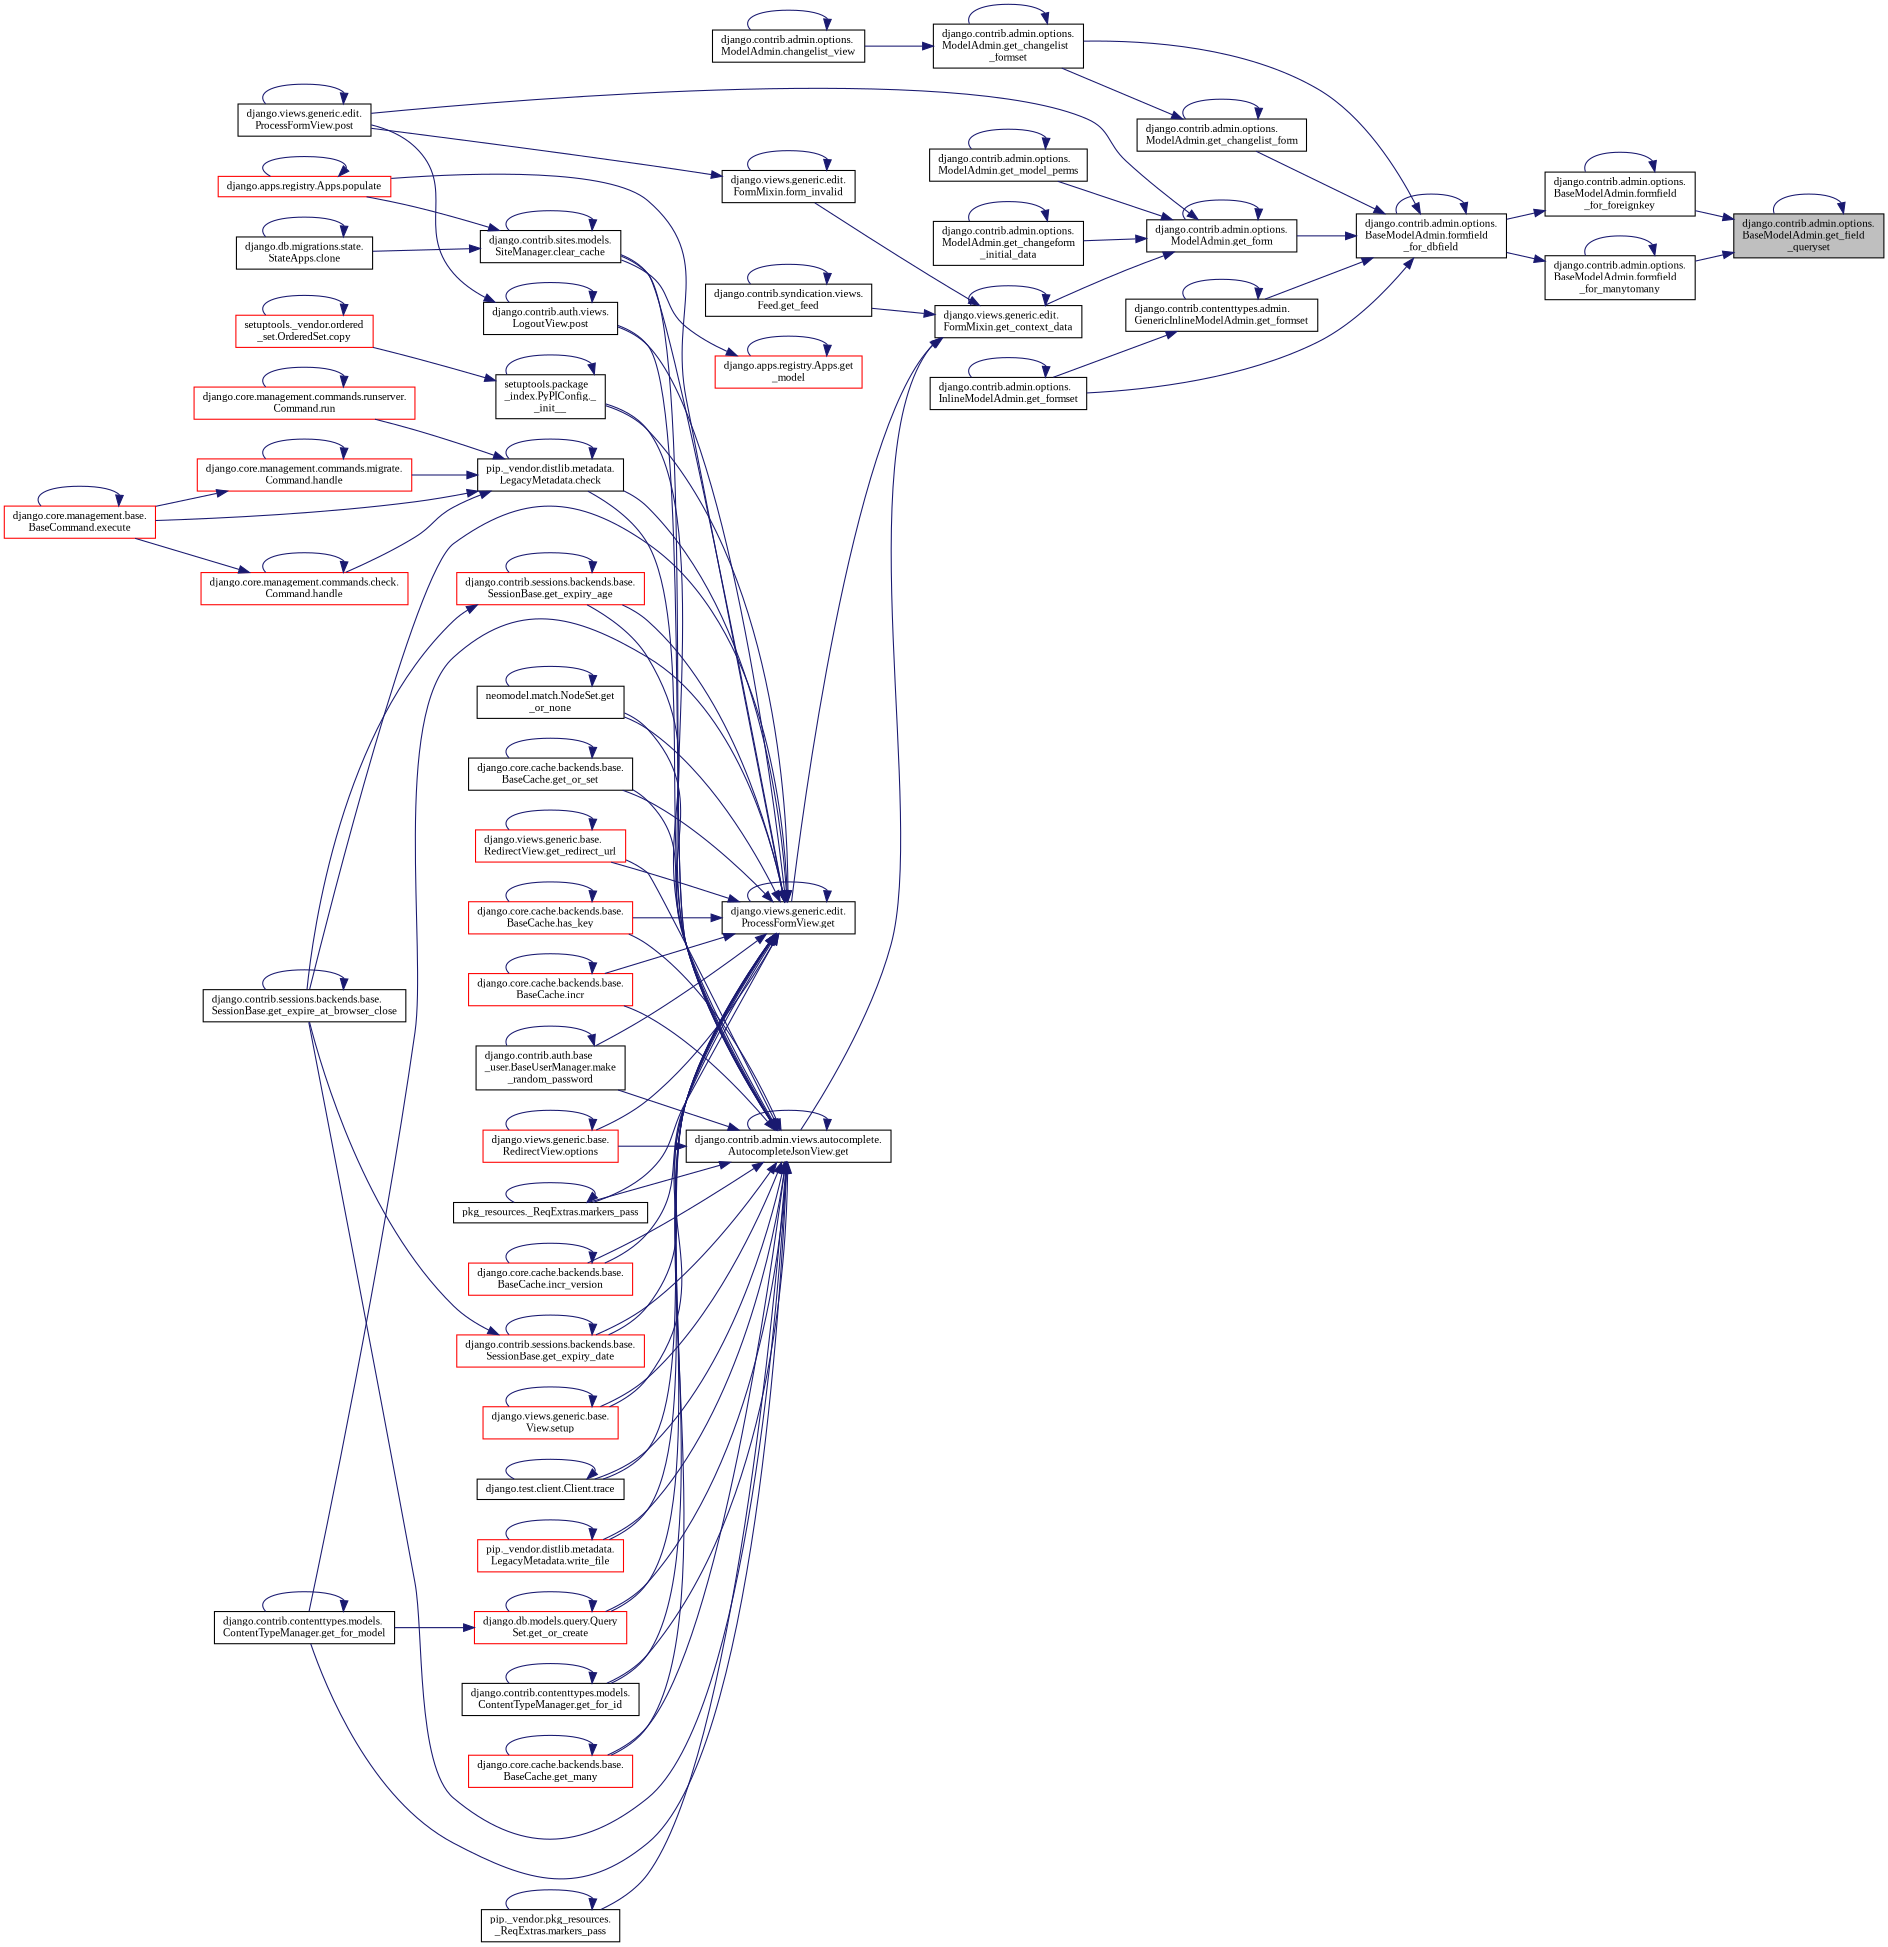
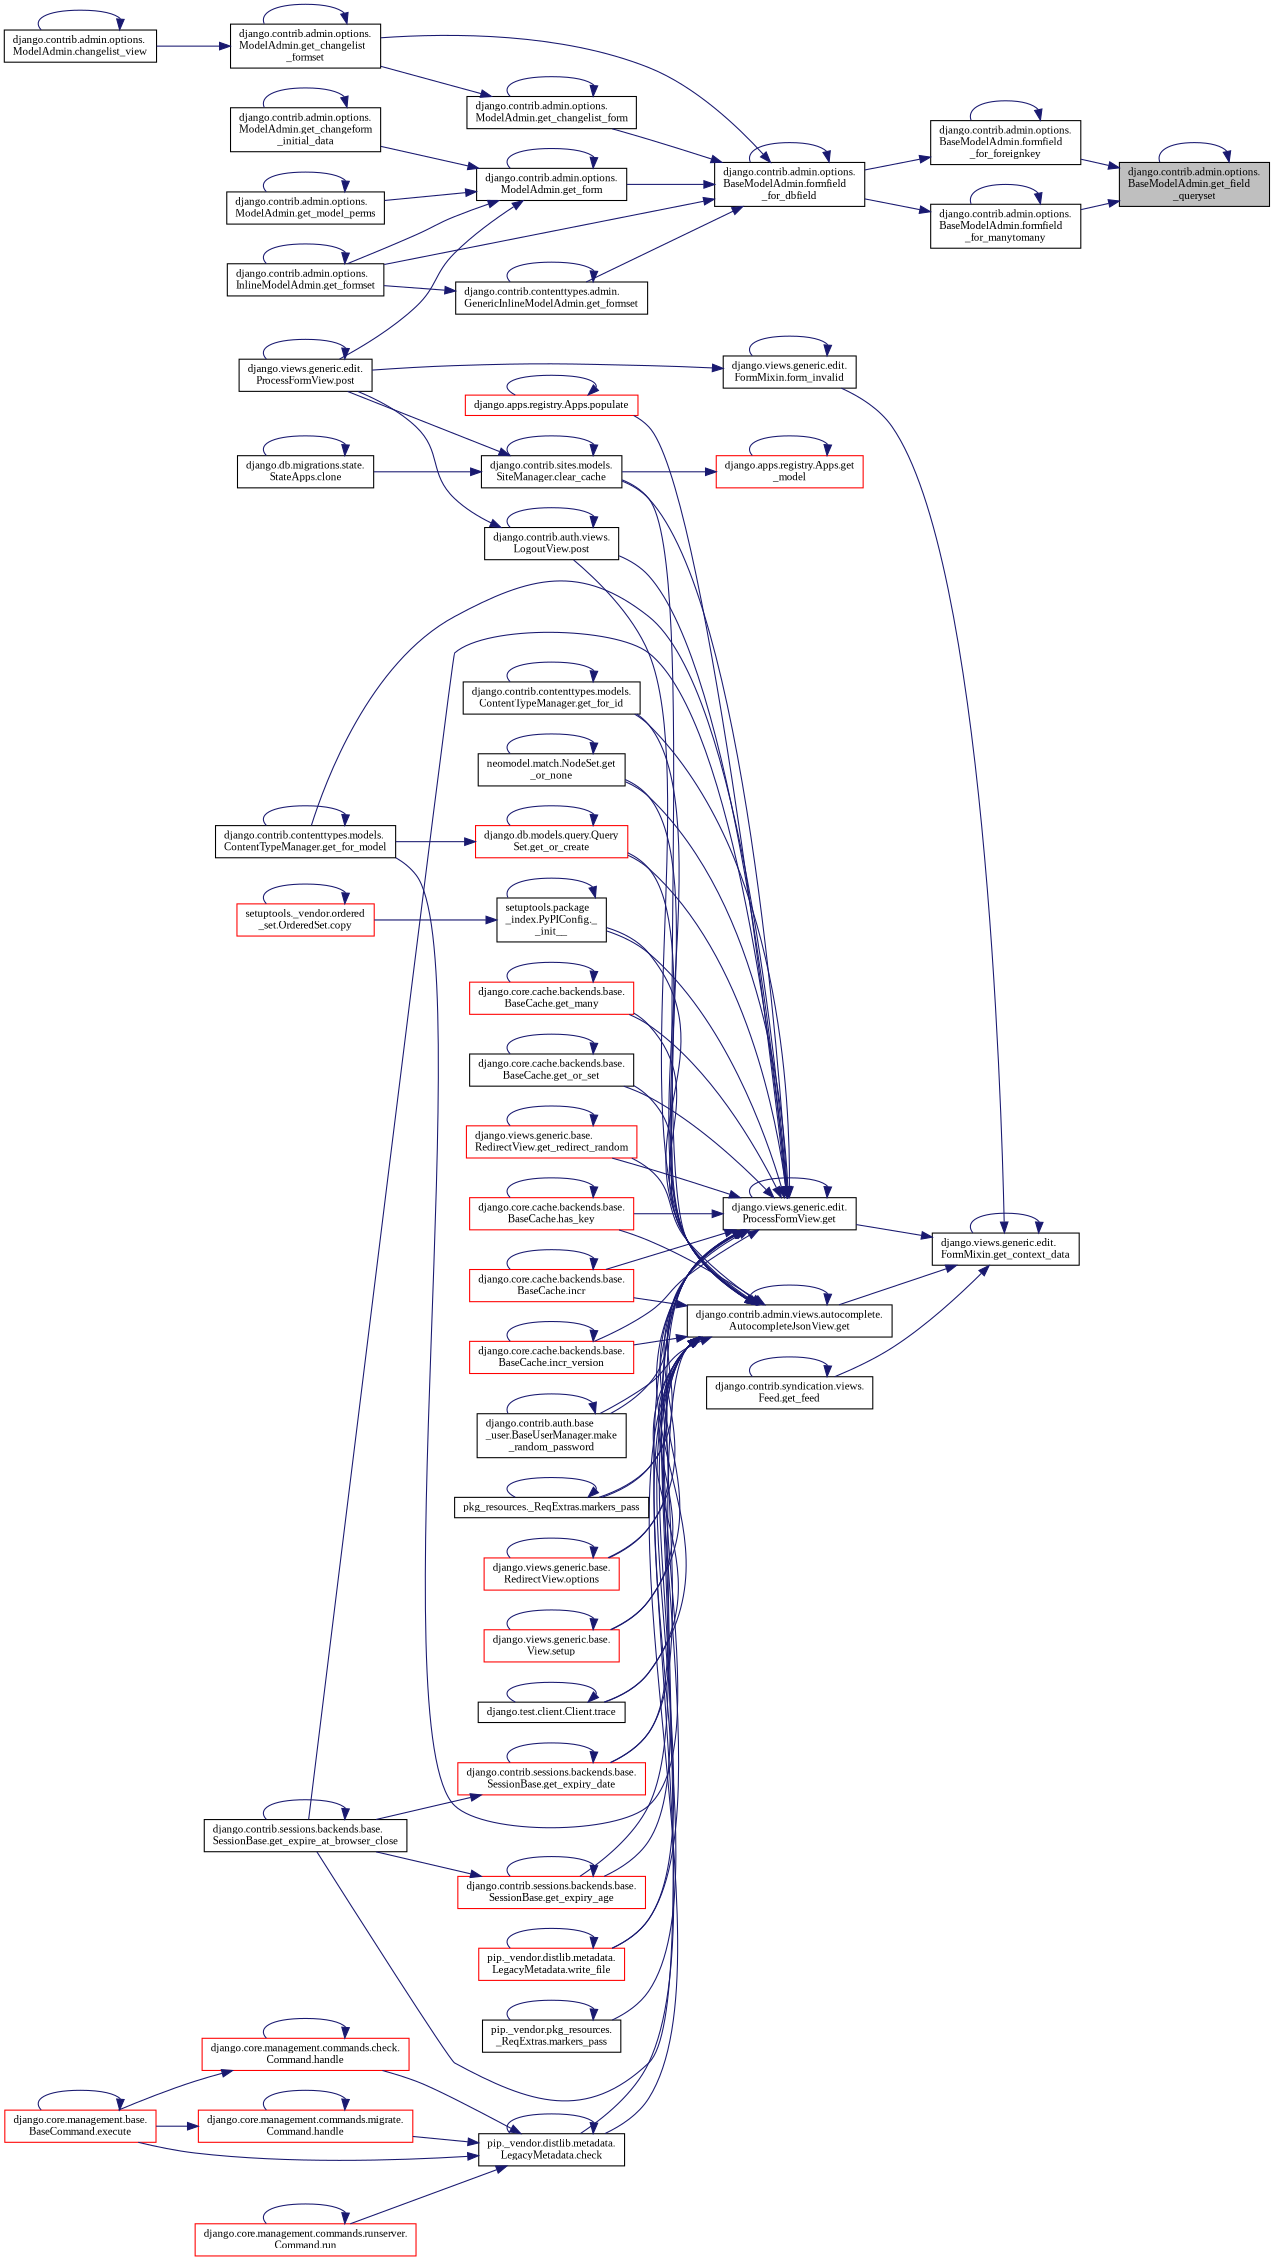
edge "django.apps.registry.Apps.populate" -> "django.contrib.sites.models. SiteManager.clear_cache": now "django.views.generic.edit. ProcessFormView.post" -> "django.contrib.sites.models. SiteManager.clear_cache"
edge "django.views.generic.edit. FormMixin.get_context_data" -> "django.contrib.admin.options. ModelAdmin.get_form": now "django.contrib.admin.options. InlineModelAdmin.get_formset" -> "django.contrib.admin.options. ModelAdmin.get_form"
node "django.views.generic.base. RedirectView.get_redirect_url": label "django.views.generic.base. RedirectView.get_redirect_url" -> "django.views.generic.base. RedirectView.get_redirect_random"
